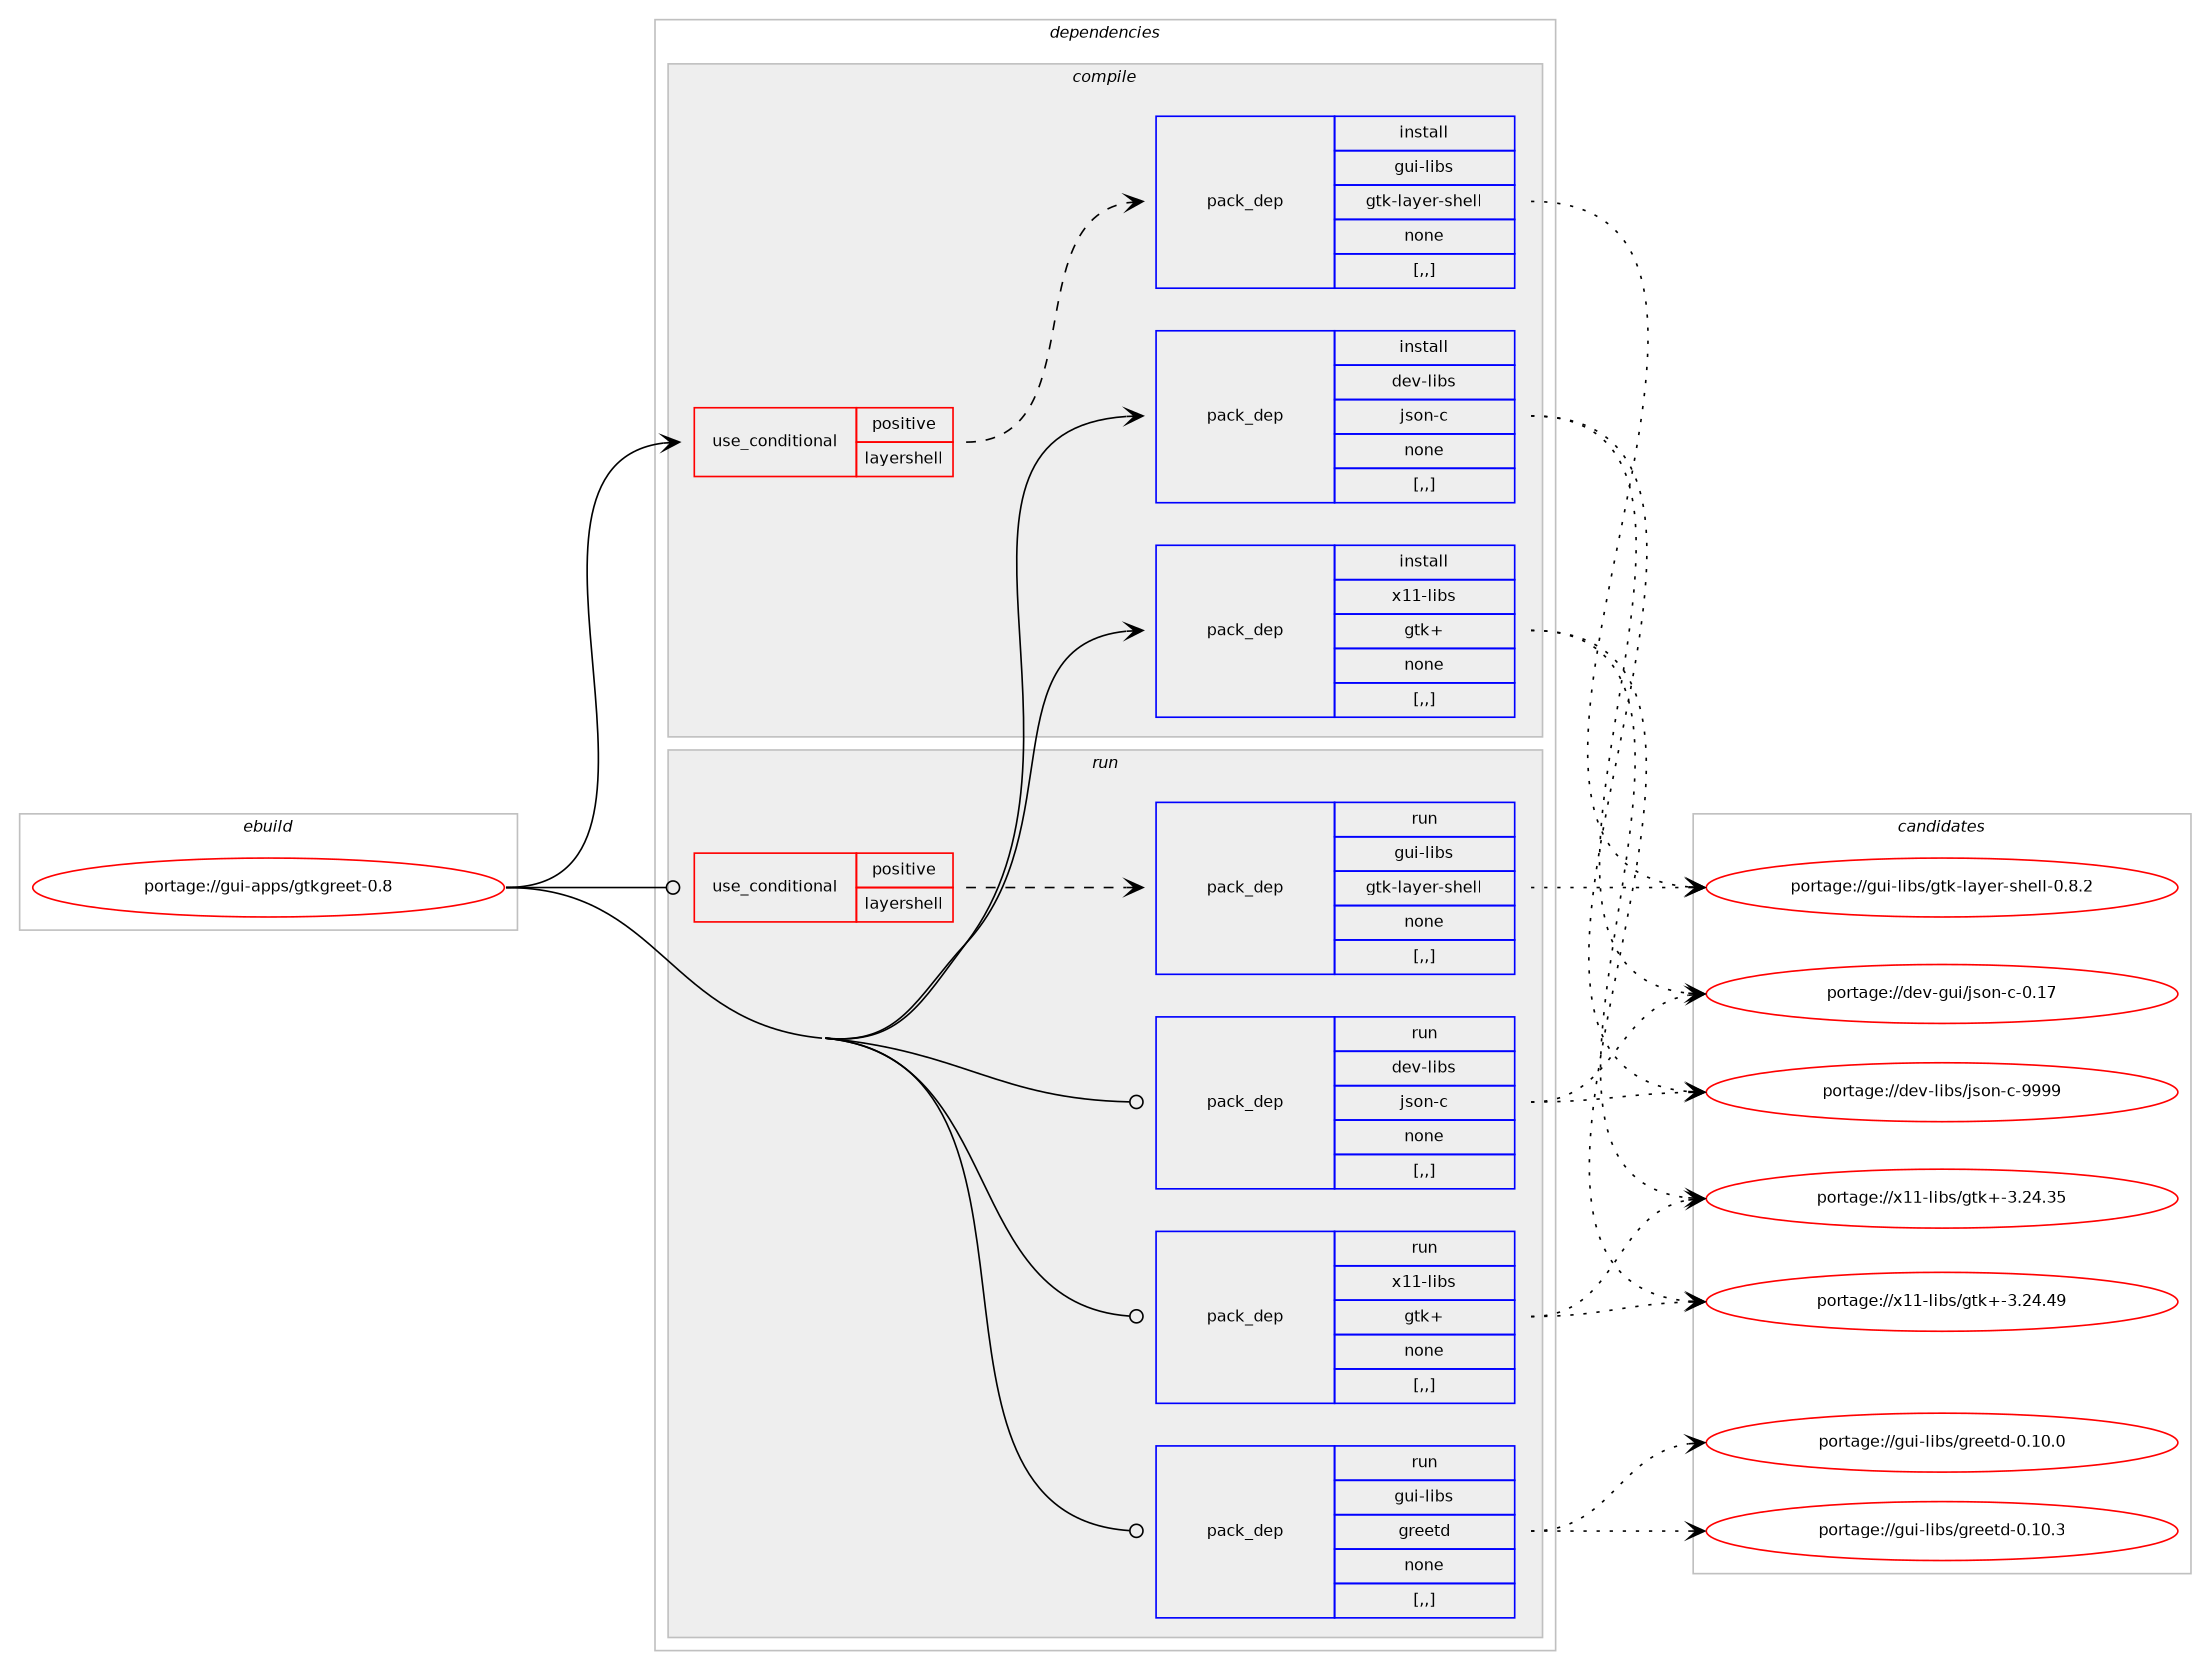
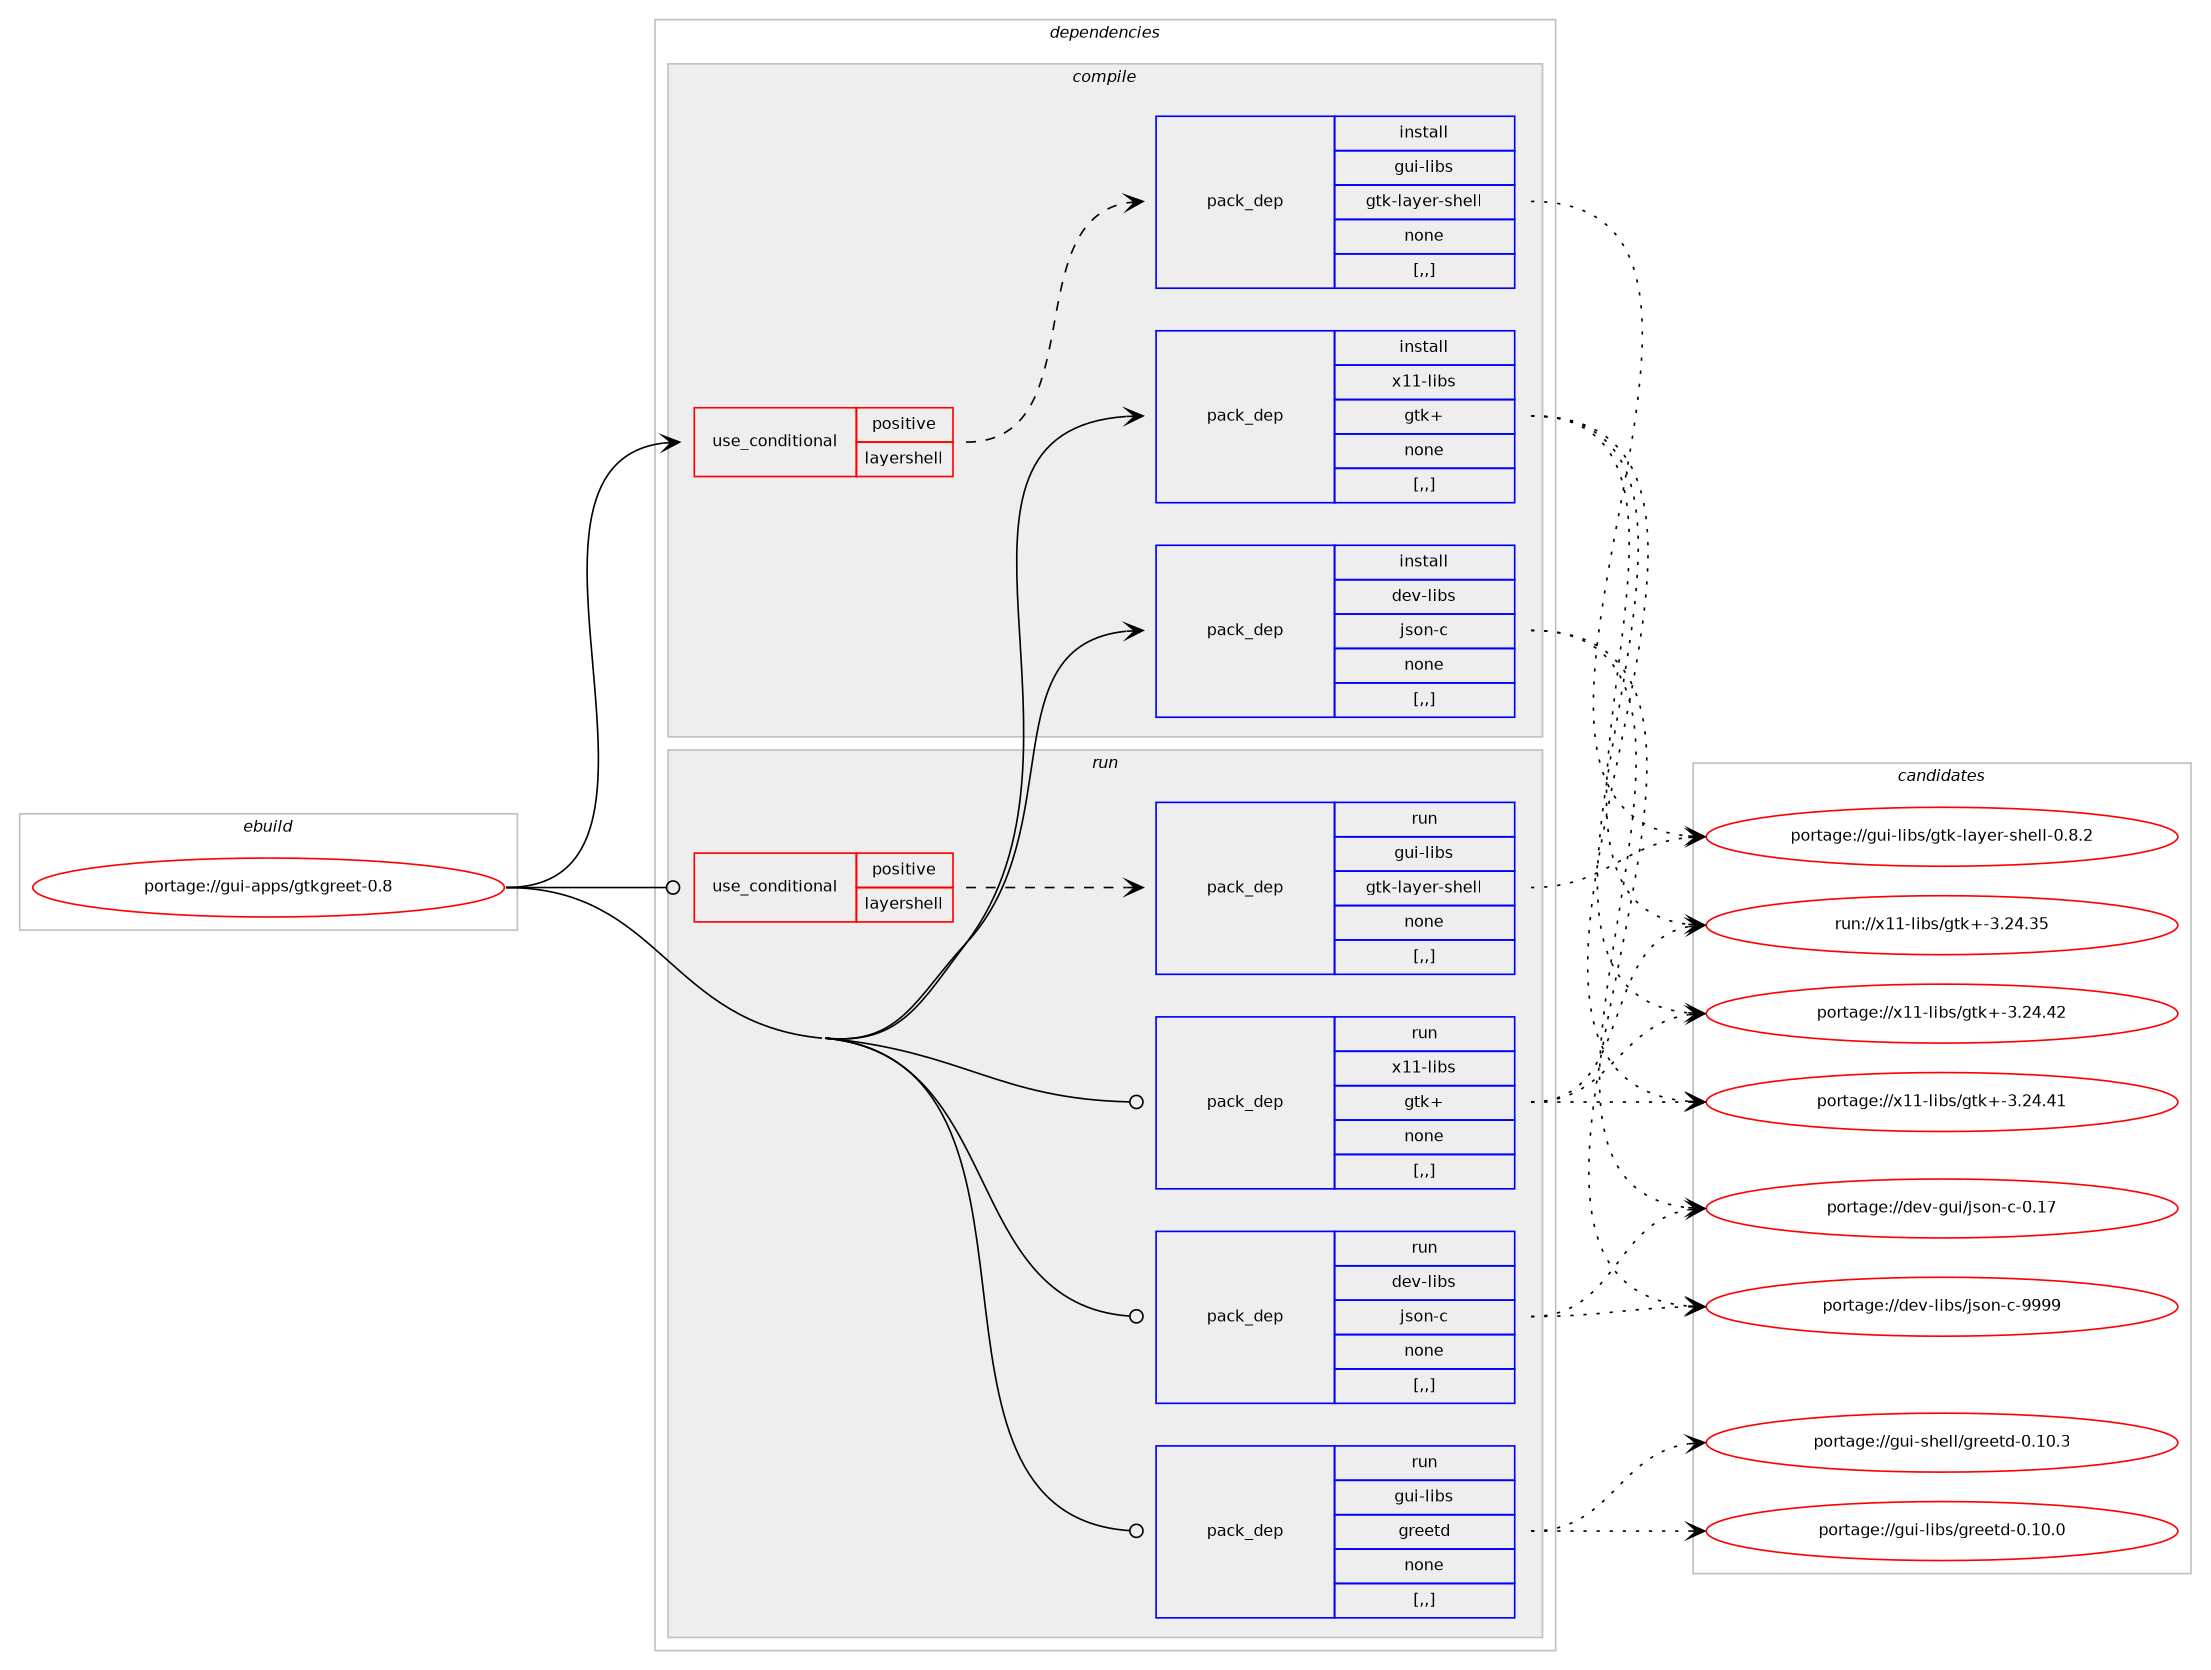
node "portage://x11-libs/gtk+-3.24.42": added
node "portage://x11-libs/gtk+-3.24.35": label "portage://x11-libs/gtk+-3.24.35" -> "run://x11-libs/gtk+-3.24.35"
node "portage://x11-libs/gtk+-3.24.49": label "portage://x11-libs/gtk+-3.24.49" -> "portage://x11-libs/gtk+-3.24.41"
node "portage://gui-libs/greetd-0.10.3": label "portage://gui-libs/greetd-0.10.3" -> "portage://gui-shell/greetd-0.10.3"
